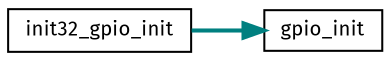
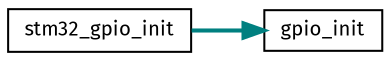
node "init32_gpio_init": label "init32_gpio_init" -> "stm32_gpio_init"
